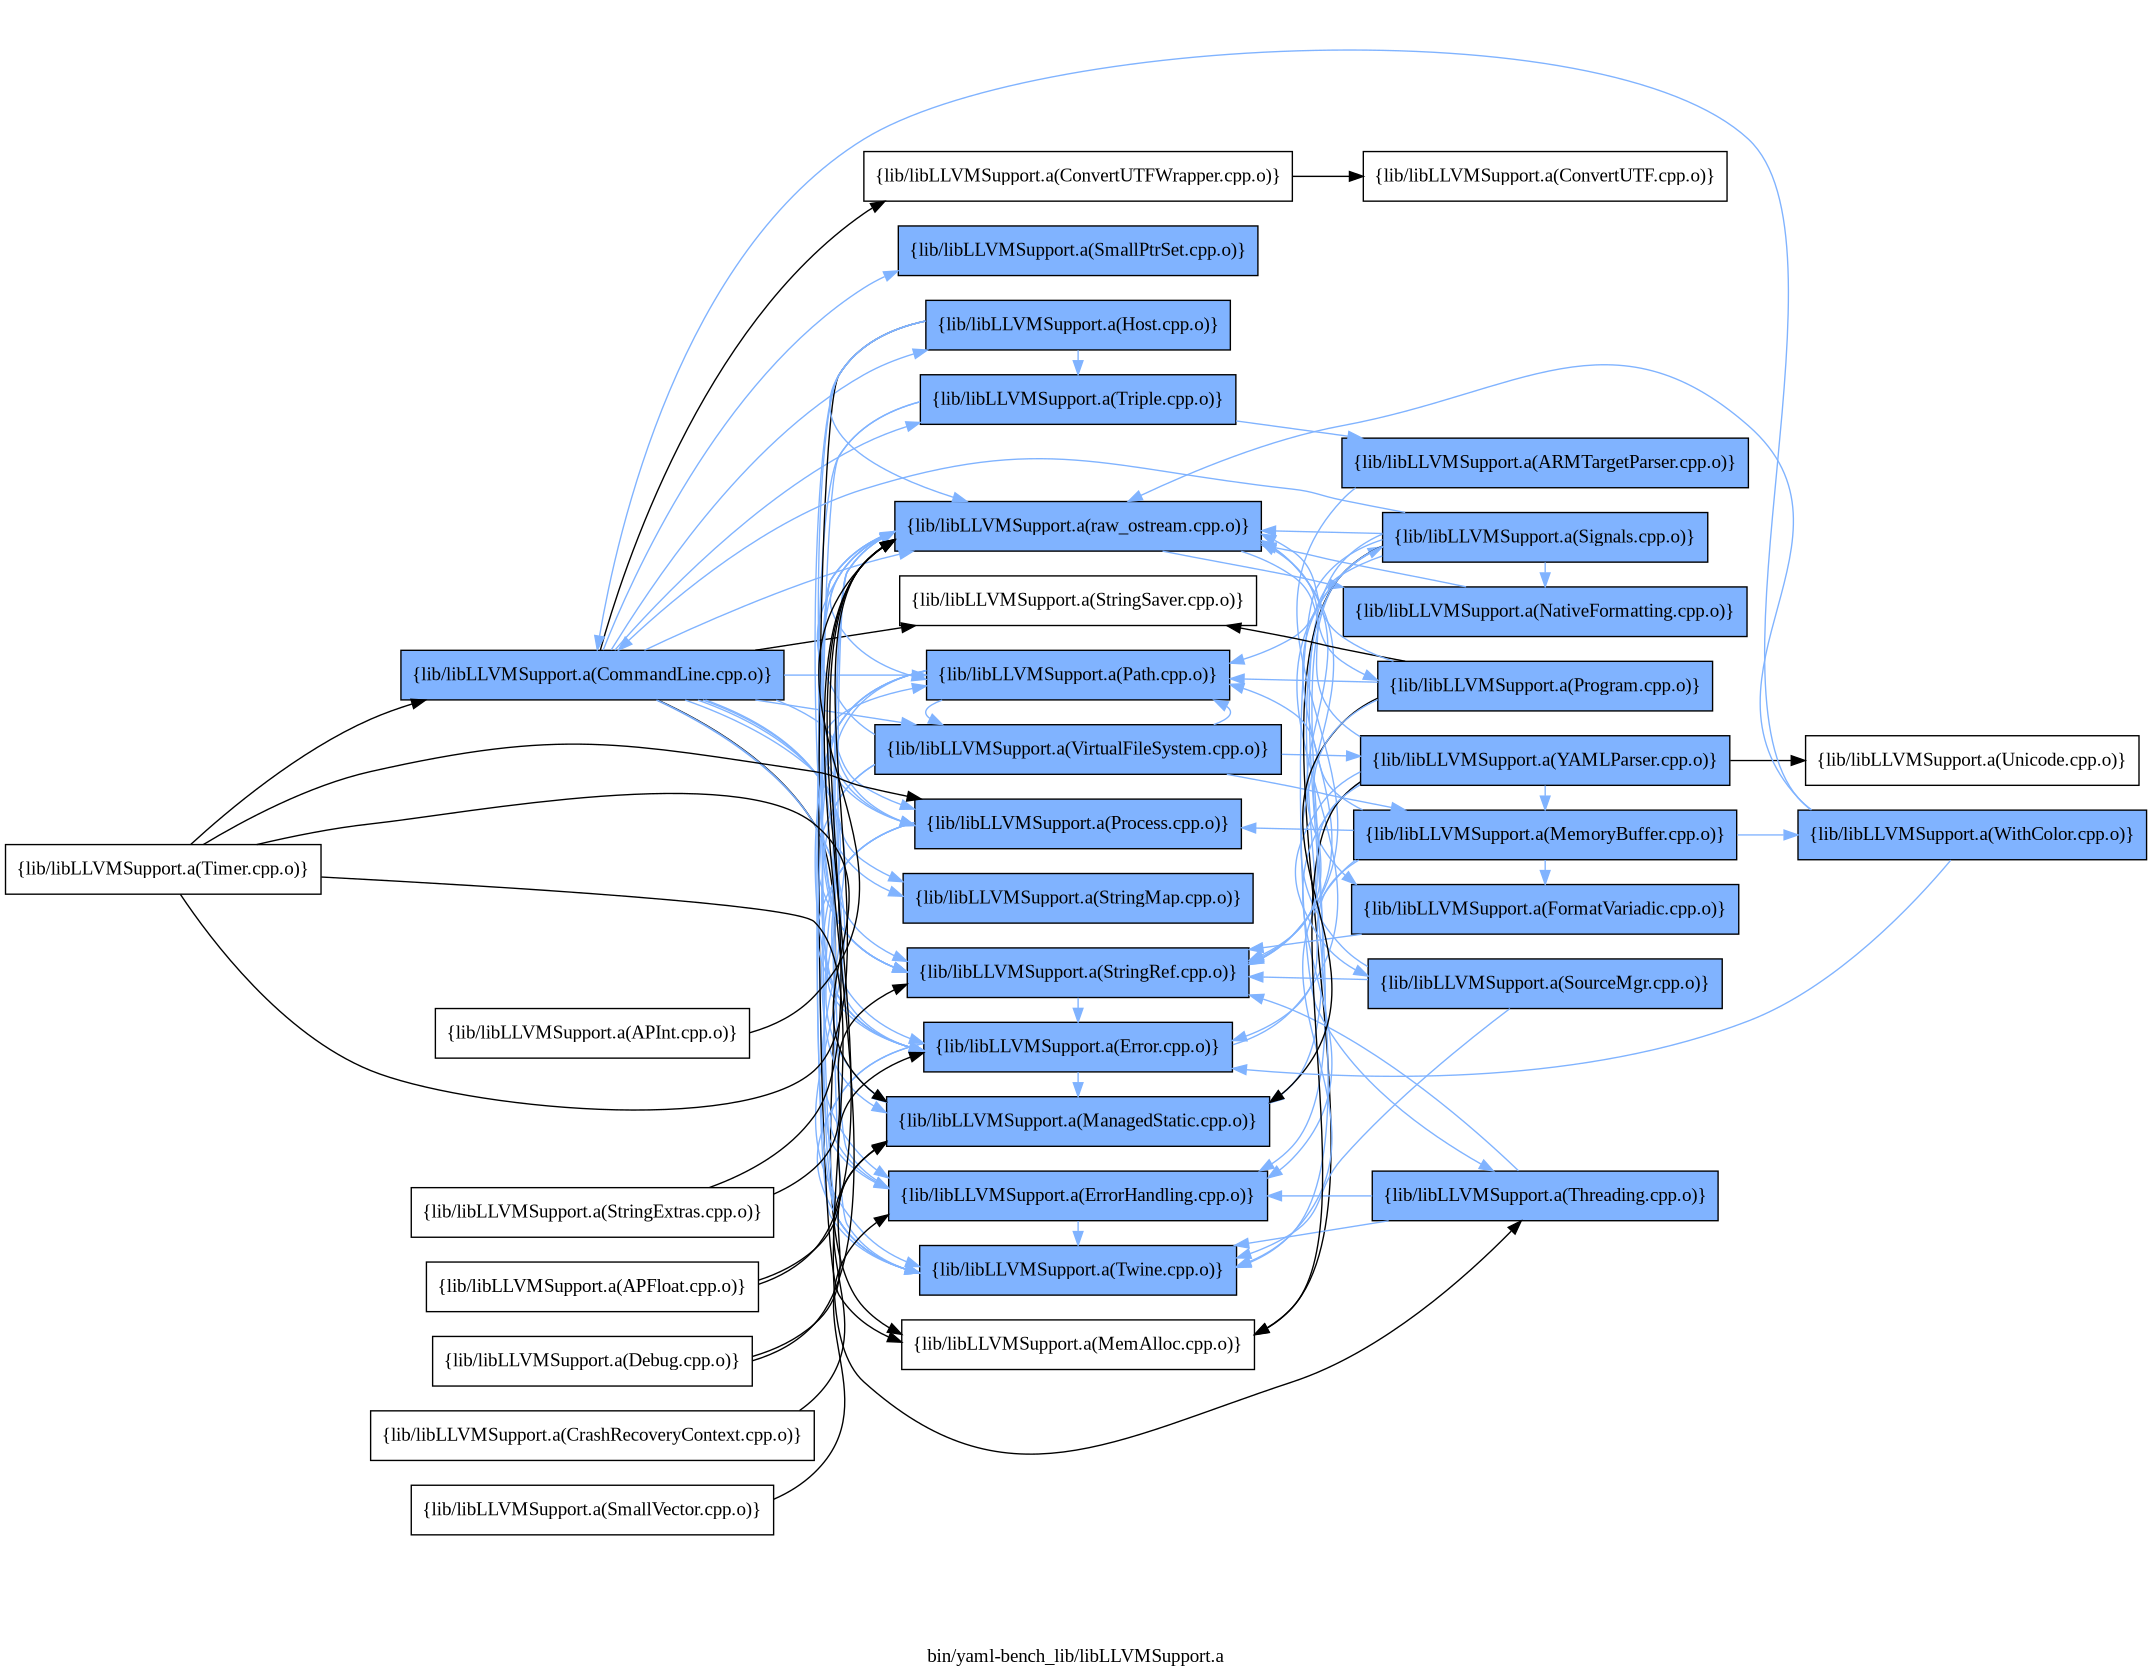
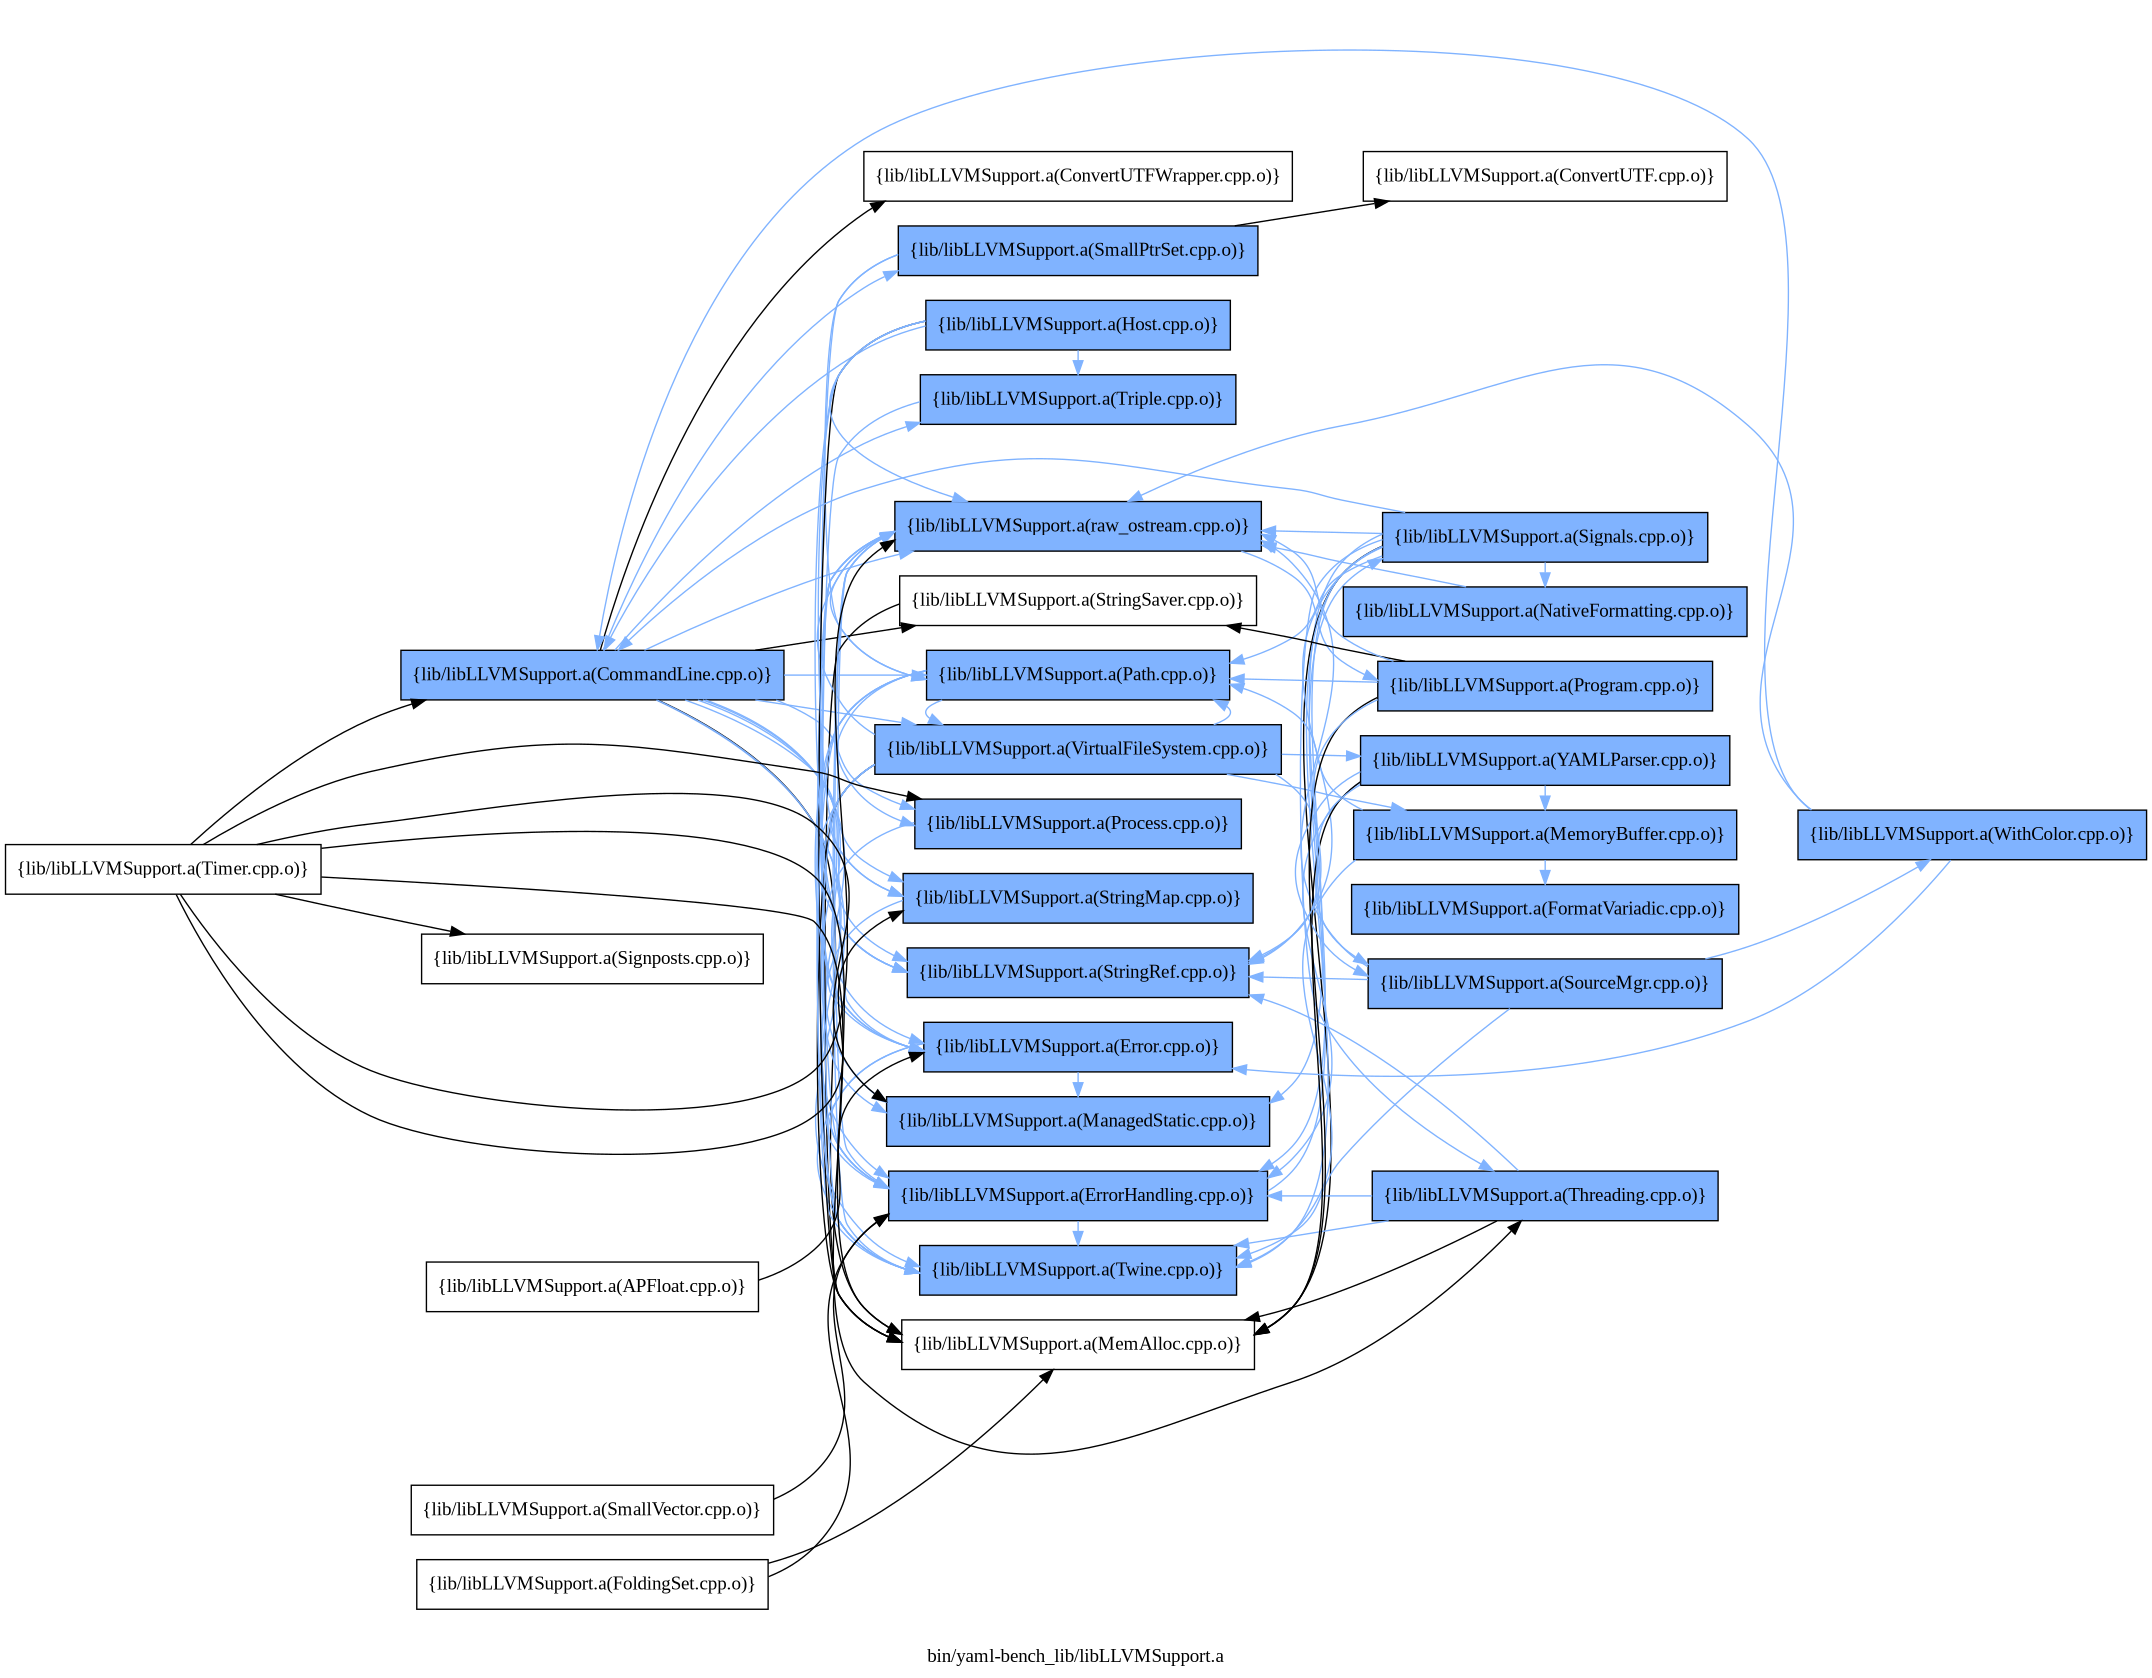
edge "{lib/libLLVMSupport.a(ConvertUTFWrapper.cpp.o)}" -> "{lib/libLLVMSupport.a(ConvertUTF.cpp.o)}": now "{lib/libLLVMSupport.a(SmallPtrSet.cpp.o)}" -> "{lib/libLLVMSupport.a(ConvertUTF.cpp.o)}"
node "{lib/libLLVMSupport.a(ARMTargetParser.cpp.o)}": removed
edge "{lib/libLLVMSupport.a(CommandLine.cpp.o)}" -> "{lib/libLLVMSupport.a(Host.cpp.o)}": reversed
edge "{lib/libLLVMSupport.a(raw_ostream.cpp.o)}" -> "{lib/libLLVMSupport.a(NativeFormatting.cpp.o)}": removed
edge "{lib/libLLVMSupport.a(YAMLParser.cpp.o)}" -> "{lib/libLLVMSupport.a(raw_ostream.cpp.o)}": removed
edge "{lib/libLLVMSupport.a(Triple.cpp.o)}" -> "{lib/libLLVMSupport.a(StringRef.cpp.o)}": removed
edge "{lib/libLLVMSupport.a(raw_ostream.cpp.o)}" -> "{lib/libLLVMSupport.a(Process.cpp.o)}": removed
edge "{lib/libLLVMSupport.a(raw_ostream.cpp.o)}" -> "{lib/libLLVMSupport.a(FormatVariadic.cpp.o)}": removed
edge "{lib/libLLVMSupport.a(SmallPtrSet.cpp.o)}" -> "{lib/libLLVMSupport.a(ErrorHandling.cpp.o)}": added
edge "{lib/libLLVMSupport.a(Process.cpp.o)}" -> "{lib/libLLVMSupport.a(Path.cpp.o)}": now "{lib/libLLVMSupport.a(SmallPtrSet.cpp.o)}" -> "{lib/libLLVMSupport.a(Path.cpp.o)}"
node "{lib/libLLVMSupport.a(Unicode.cpp.o)}": removed
edge "{lib/libLLVMSupport.a(MemoryBuffer.cpp.o)}" -> "{lib/libLLVMSupport.a(Process.cpp.o)}": removed
edge "{lib/libLLVMSupport.a(VirtualFileSystem.cpp.o)}" -> "{lib/libLLVMSupport.a(StringMap.cpp.o)}": added
edge "{lib/libLLVMSupport.a(MemoryBuffer.cpp.o)}" -> "{lib/libLLVMSupport.a(WithColor.cpp.o)}": now "{lib/libLLVMSupport.a(SourceMgr.cpp.o)}" -> "{lib/libLLVMSupport.a(WithColor.cpp.o)}"
edge "{lib/libLLVMSupport.a(VirtualFileSystem.cpp.o)}" -> "{lib/libLLVMSupport.a(SourceMgr.cpp.o)}": added
edge "{lib/libLLVMSupport.a(Timer.cpp.o)}" -> "{lib/libLLVMSupport.a(MemAlloc.cpp.o)}": added
edge "{lib/libLLVMSupport.a(Program.cpp.o)}" -> "{lib/libLLVMSupport.a(ManagedStatic.cpp.o)}": now "{lib/libLLVMSupport.a(Program.cpp.o)}" -> "{lib/libLLVMSupport.a(MemAlloc.cpp.o)}"
edge "{lib/libLLVMSupport.a(Error.cpp.o)}" -> "{lib/libLLVMSupport.a(Signals.cpp.o)}": now "{lib/libLLVMSupport.a(ErrorHandling.cpp.o)}" -> "{lib/libLLVMSupport.a(Signals.cpp.o)}"
edge "{lib/libLLVMSupport.a(APFloat.cpp.o)}" -> "{lib/libLLVMSupport.a(raw_ostream.cpp.o)}": removed
edge "{lib/libLLVMSupport.a(Process.cpp.o)}" -> "{lib/libLLVMSupport.a(Error.cpp.o)}": removed
edge "{lib/libLLVMSupport.a(FormatVariadic.cpp.o)}" -> "{lib/libLLVMSupport.a(StringRef.cpp.o)}": removed
edge "{lib/libLLVMSupport.a(MemoryBuffer.cpp.o)}" -> "{lib/libLLVMSupport.a(Error.cpp.o)}": removed
node "{lib/libLLVMSupport.a(Signposts.cpp.o)}": added
edge "{lib/libLLVMSupport.a(StringSaver.cpp.o)}" -> "{lib/libLLVMSupport.a(MemAlloc.cpp.o)}": added
edge "{lib/libLLVMSupport.a(StringRef.cpp.o)}" -> "{lib/libLLVMSupport.a(Error.cpp.o)}": removed
edge "{lib/libLLVMSupport.a(StringMap.cpp.o)}" -> "{lib/libLLVMSupport.a(ErrorHandling.cpp.o)}": added
node "{lib/libLLVMSupport.a(APInt.cpp.o)}": removed
edge "{lib/libLLVMSupport.a(Process.cpp.o)}" -> "{lib/libLLVMSupport.a(Twine.cpp.o)}": now "{lib/libLLVMSupport.a(VirtualFileSystem.cpp.o)}" -> "{lib/libLLVMSupport.a(Twine.cpp.o)}"
edge "{lib/libLLVMSupport.a(VirtualFileSystem.cpp.o)}" -> "{lib/libLLVMSupport.a(MemAlloc.cpp.o)}": added
edge "{lib/libLLVMSupport.a(Timer.cpp.o)}" -> "{lib/libLLVMSupport.a(StringMap.cpp.o)}": added
node "{lib/libLLVMSupport.a(StringExtras.cpp.o)}": removed
edge "{lib/libLLVMSupport.a(Threading.cpp.o)}" -> "{lib/libLLVMSupport.a(MemAlloc.cpp.o)}": added
node "{lib/libLLVMSupport.a(Debug.cpp.o)}": removed
node "{lib/libLLVMSupport.a(CrashRecoveryContext.cpp.o)}": removed
node "{lib/libLLVMSupport.a(FoldingSet.cpp.o)}": added
